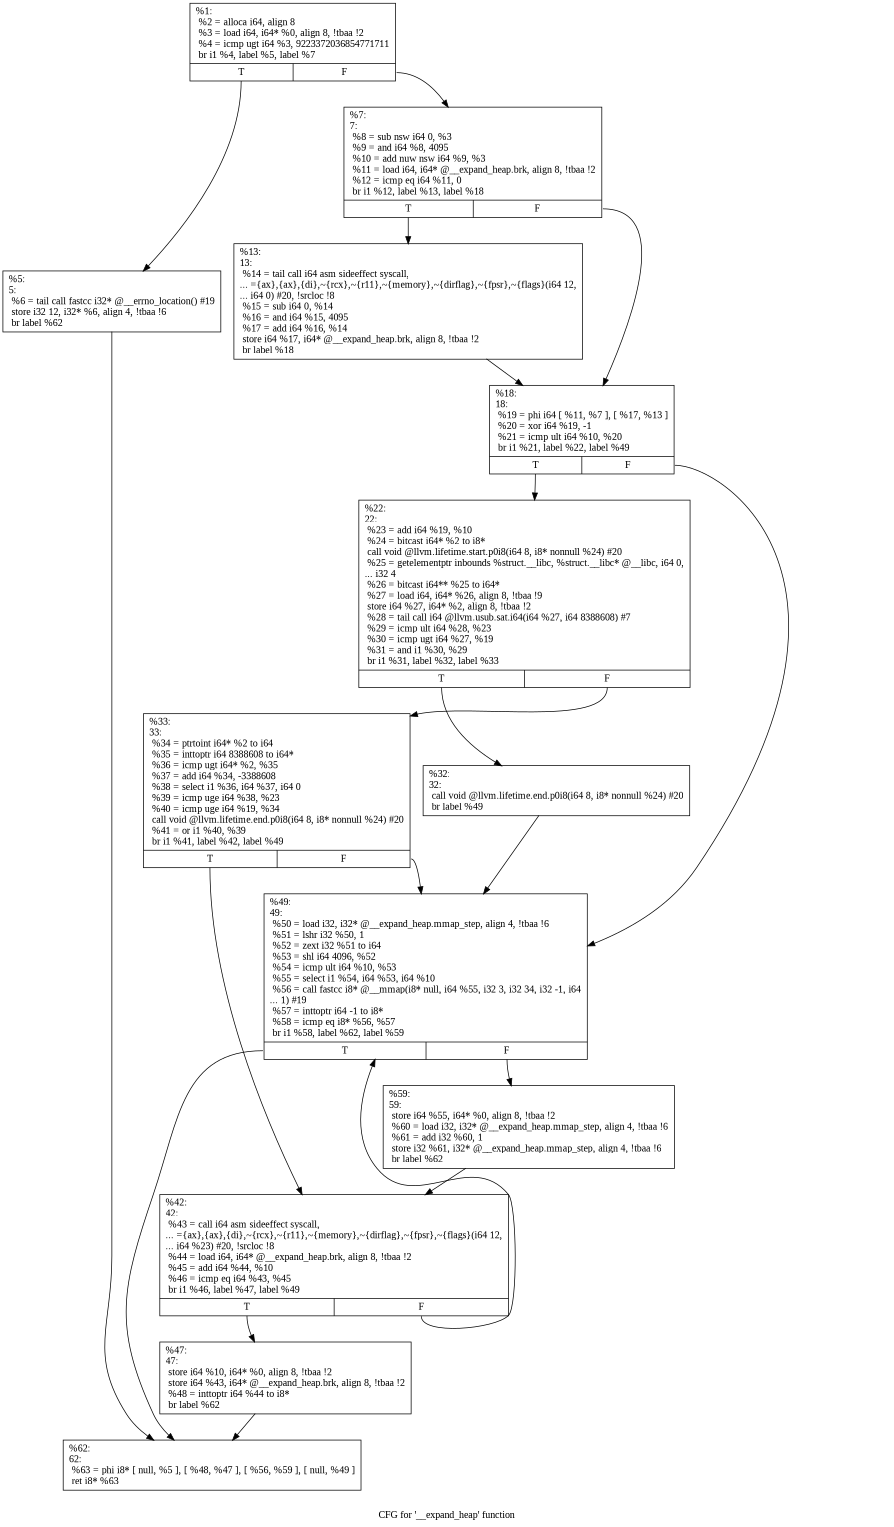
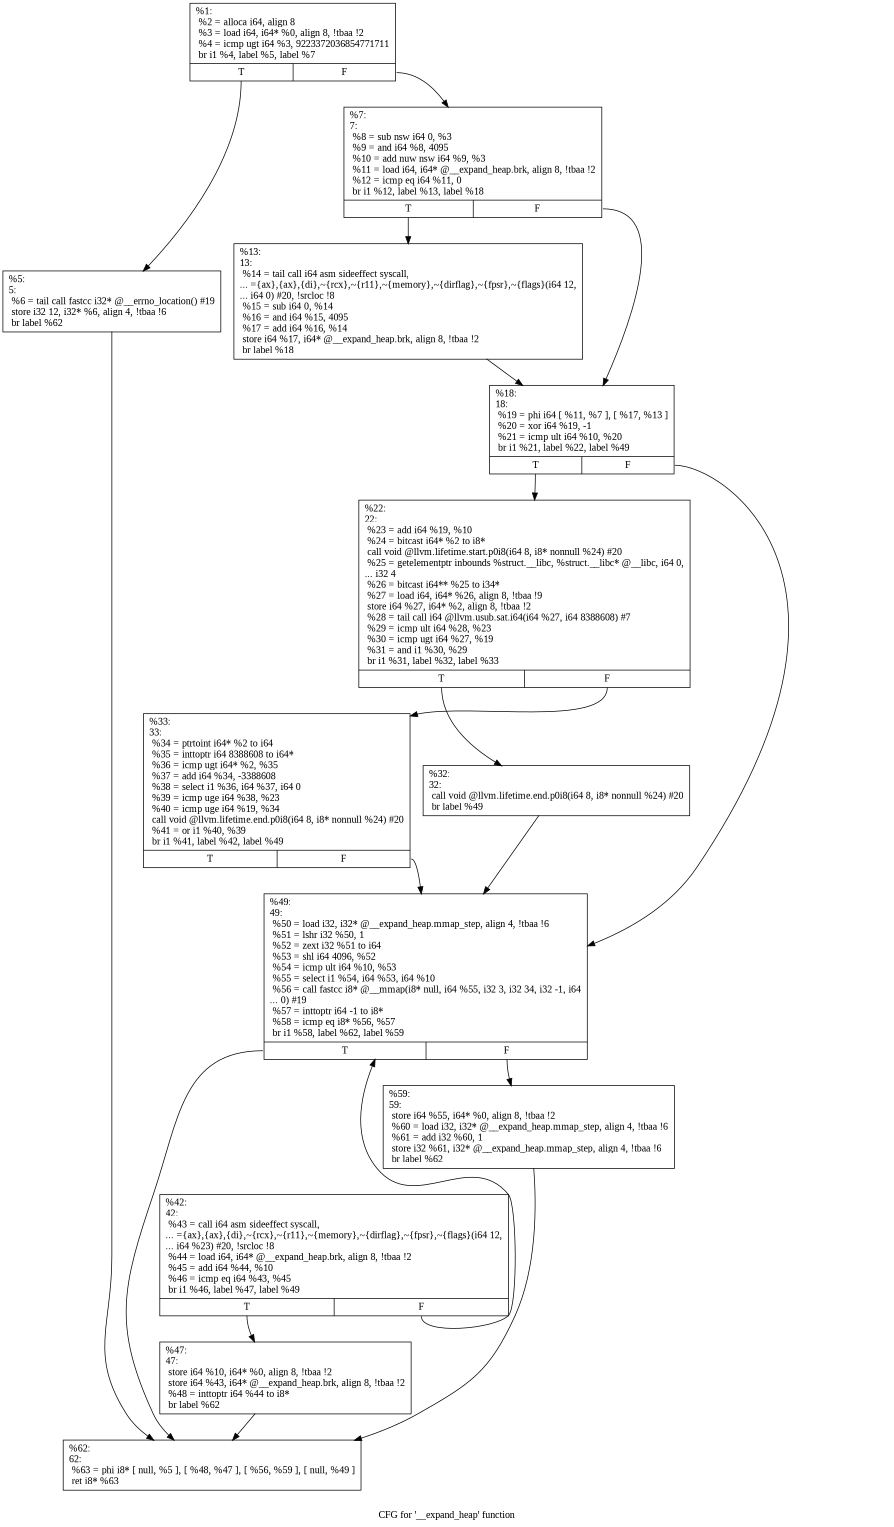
node "%22:": text "%26 = bitcast i64** %25 to i64*" -> "%26 = bitcast i64** %25 to i34*"
node "%49:": text "... 1) #19" -> "... 0) #19"
edge "%33:" -> "%42:": removed
edge "%59:" -> "%42:": now "%59:" -> "%62:"
